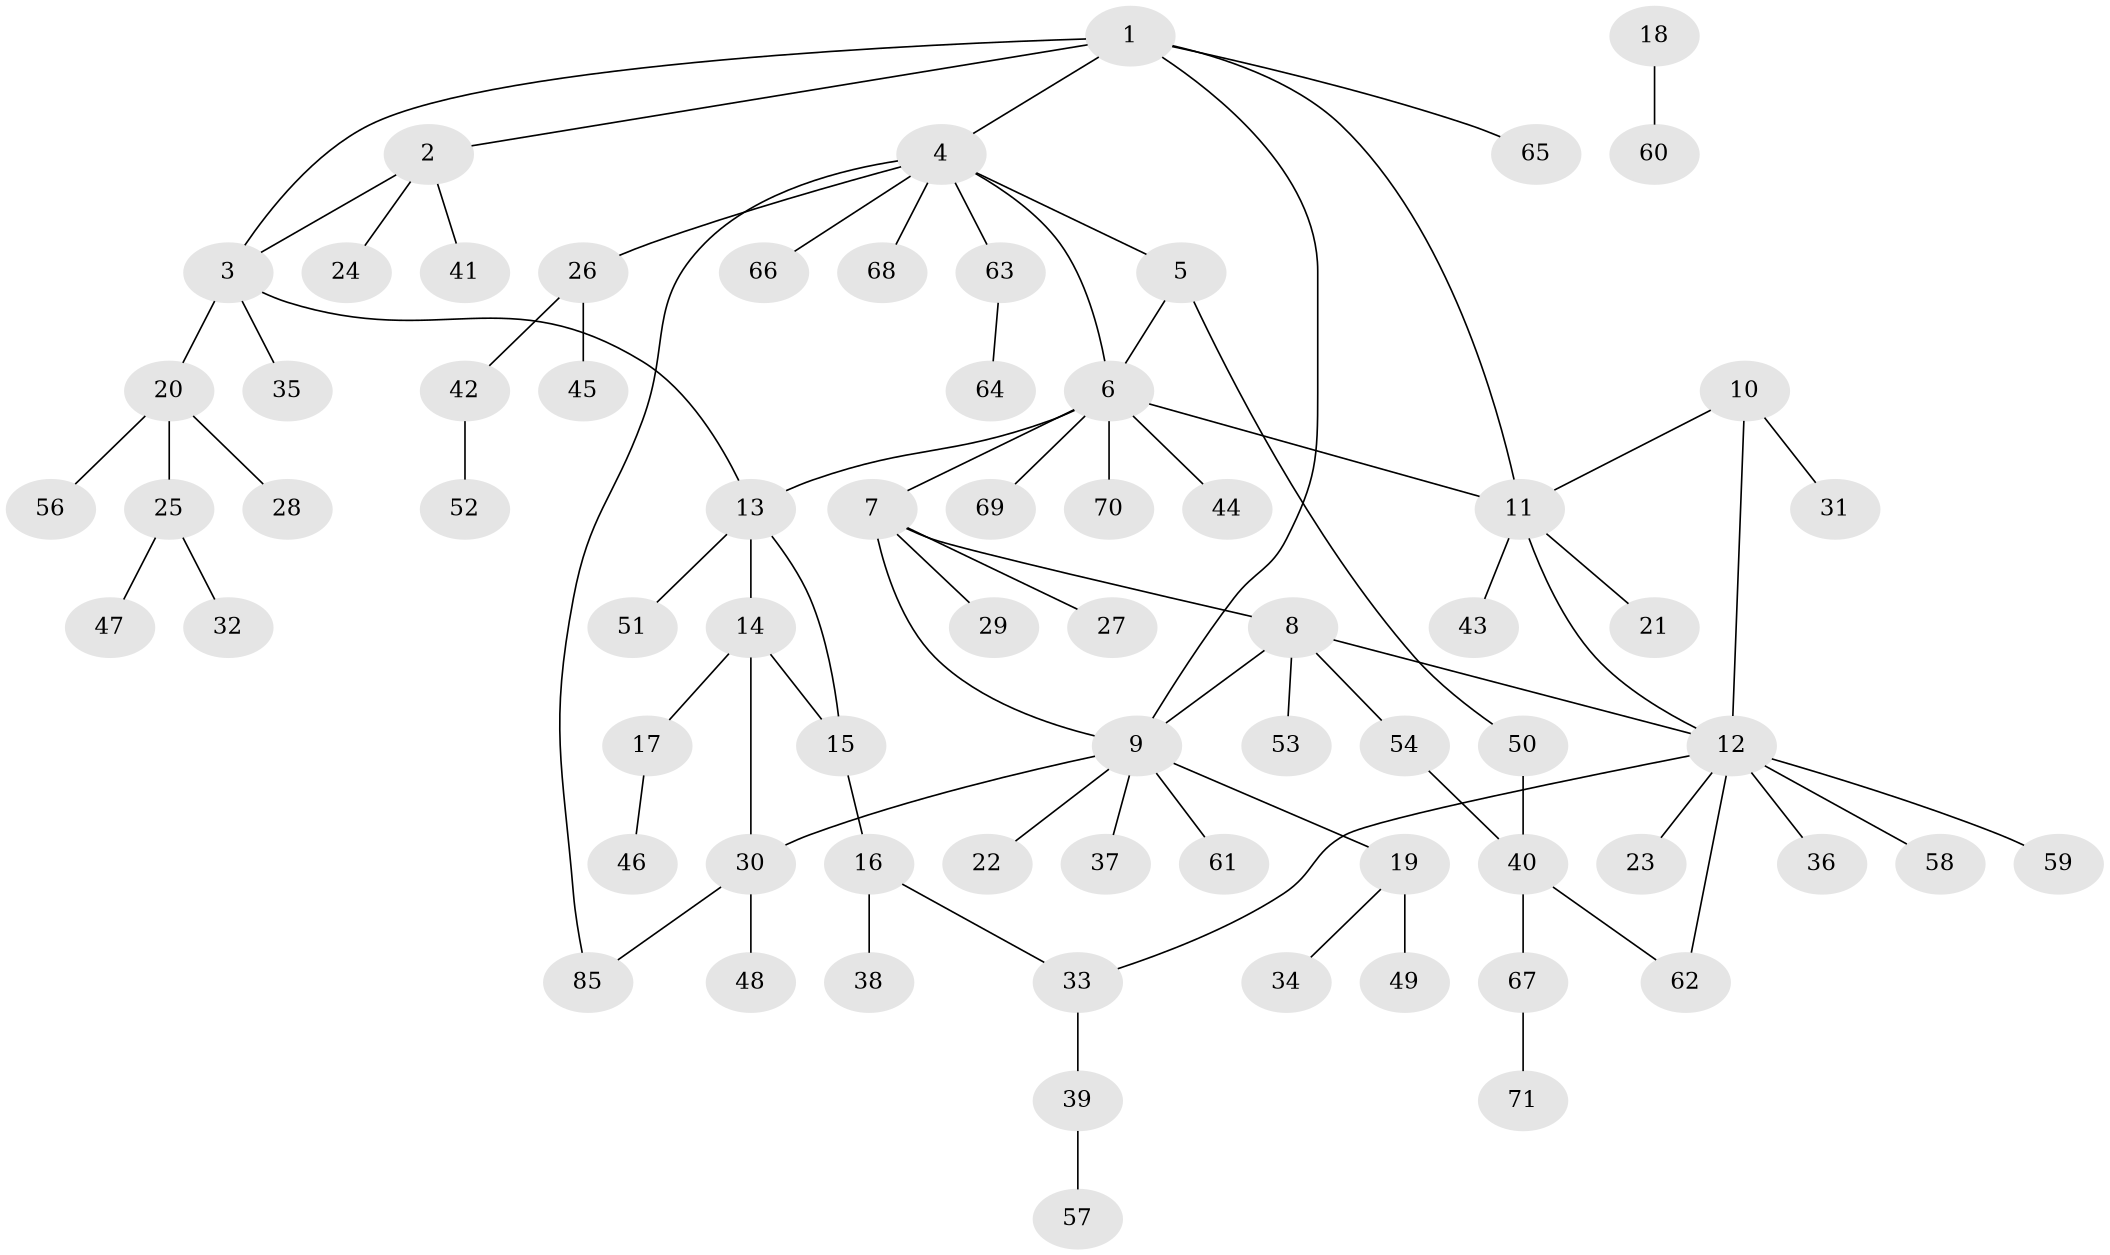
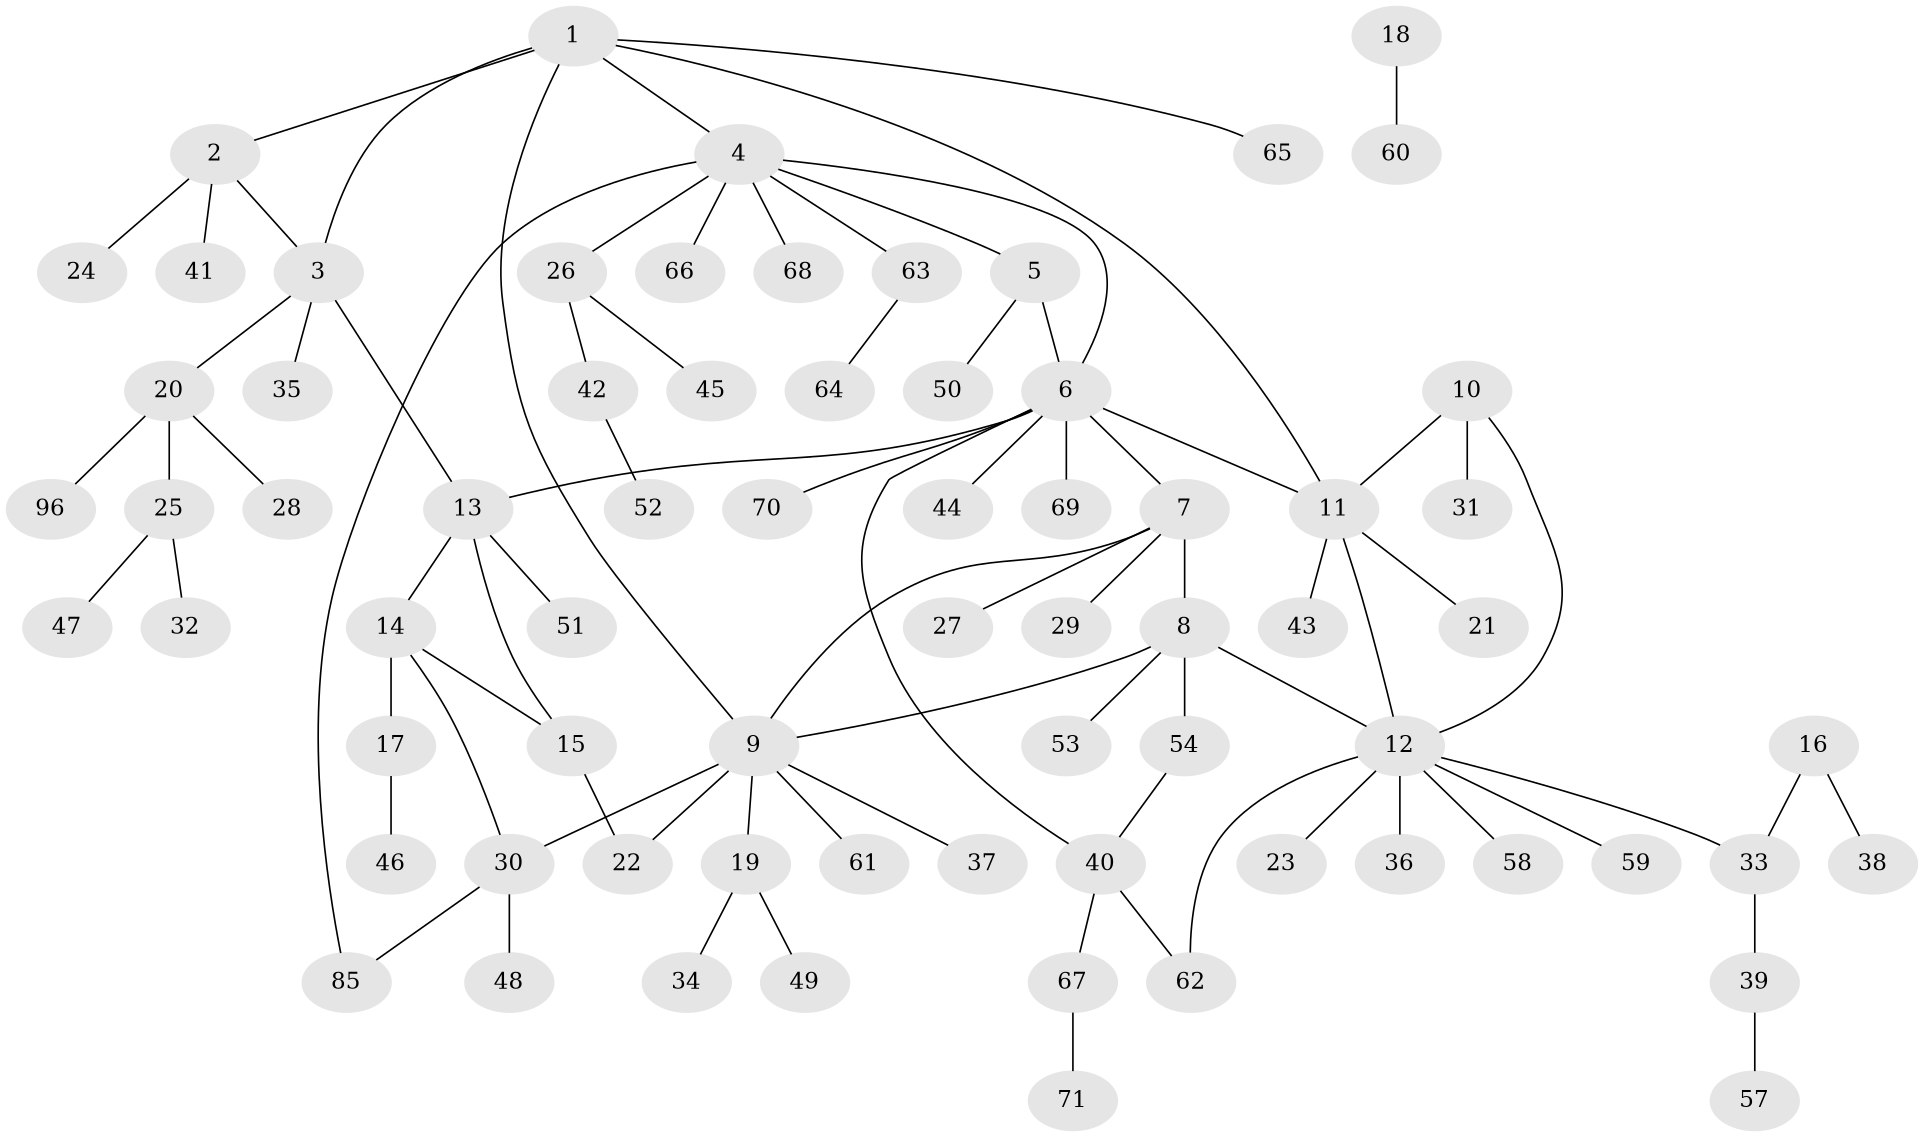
node "56": label "56" -> "96"
edge "15" -- "16": now "15" -- "22"
edge "50" -- "40": now "6" -- "40"
